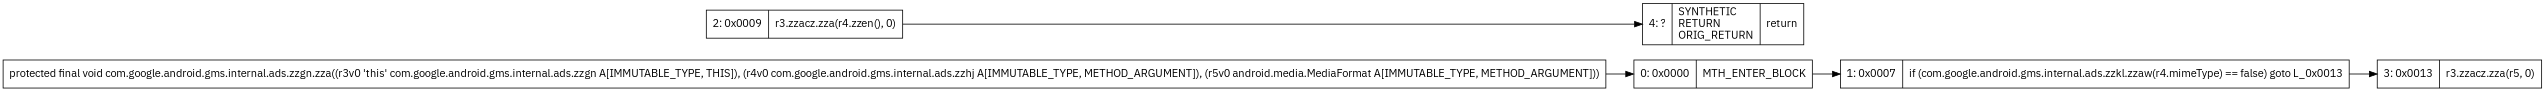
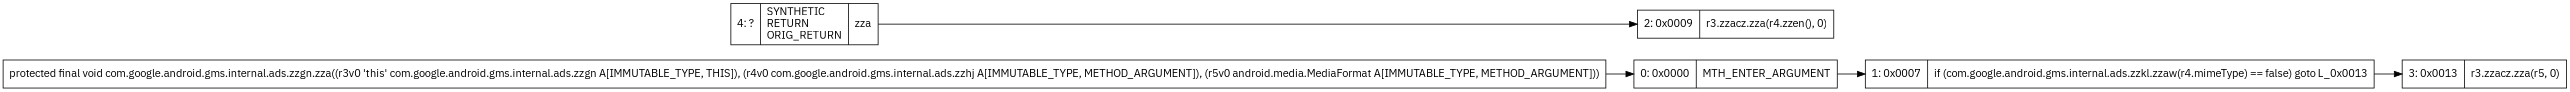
edge "2: 0x0009" -> "4: ?": reversed
node "4: ?": text "return" -> "zza"
node "0: 0x0000": text "MTH_ENTER_BLOCK" -> "MTH_ENTER_ARGUMENT"
